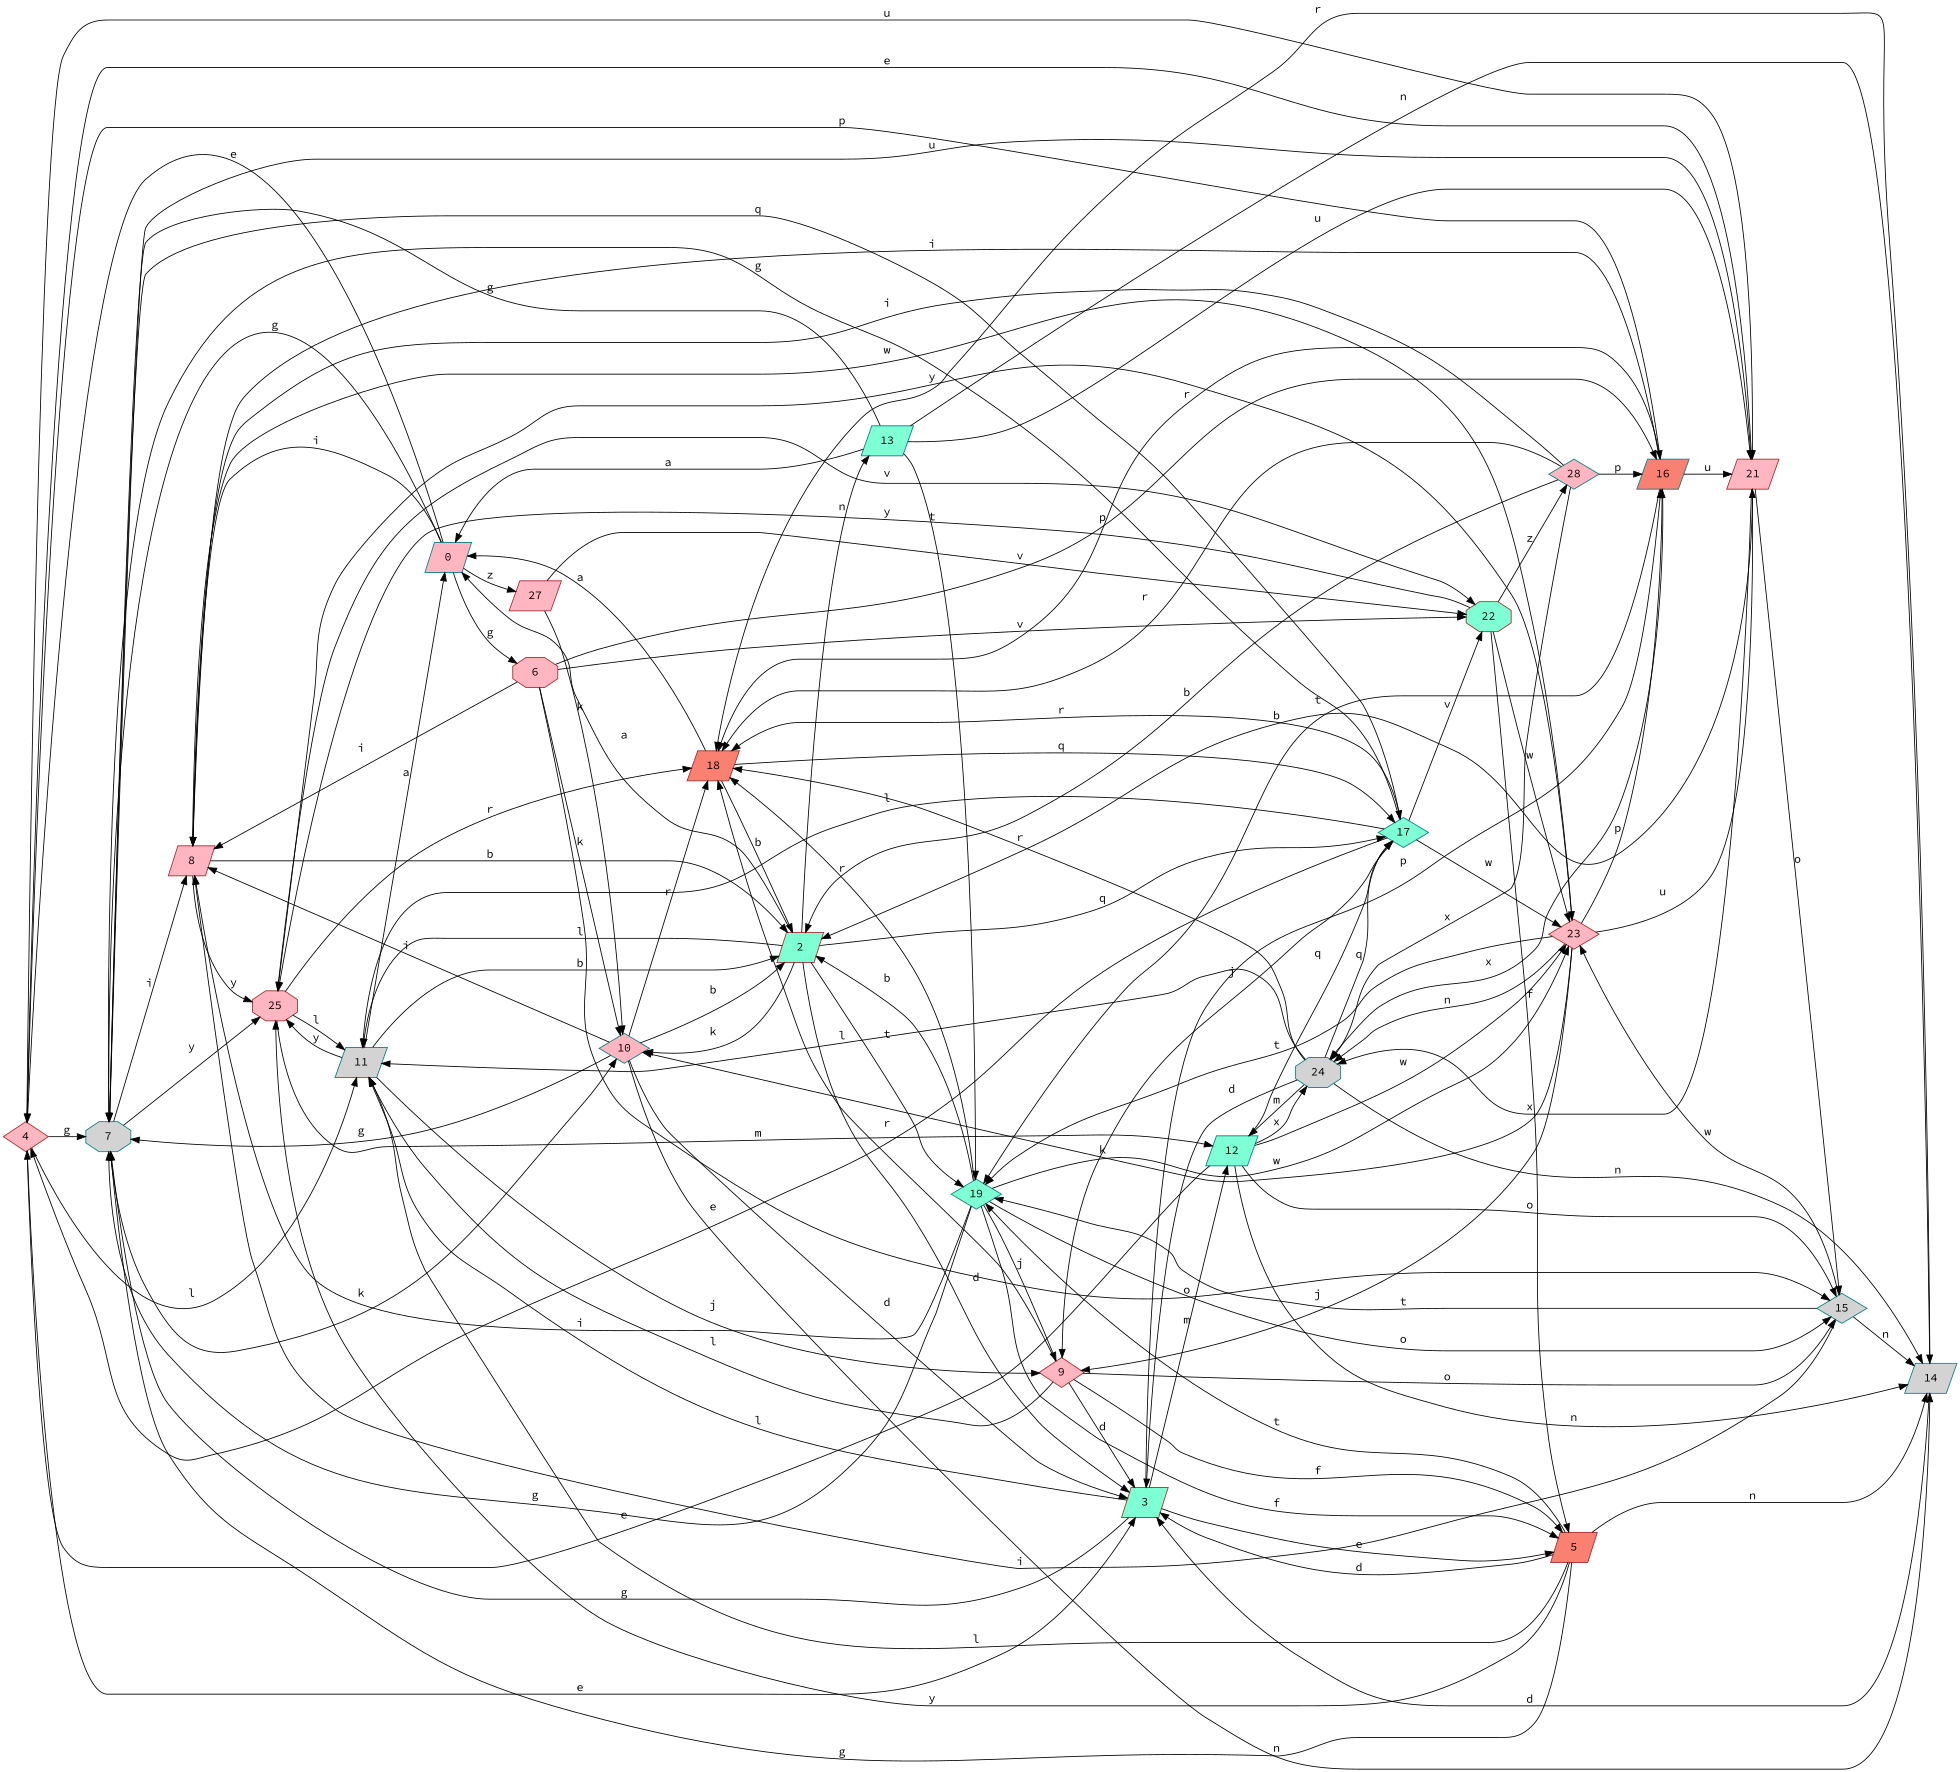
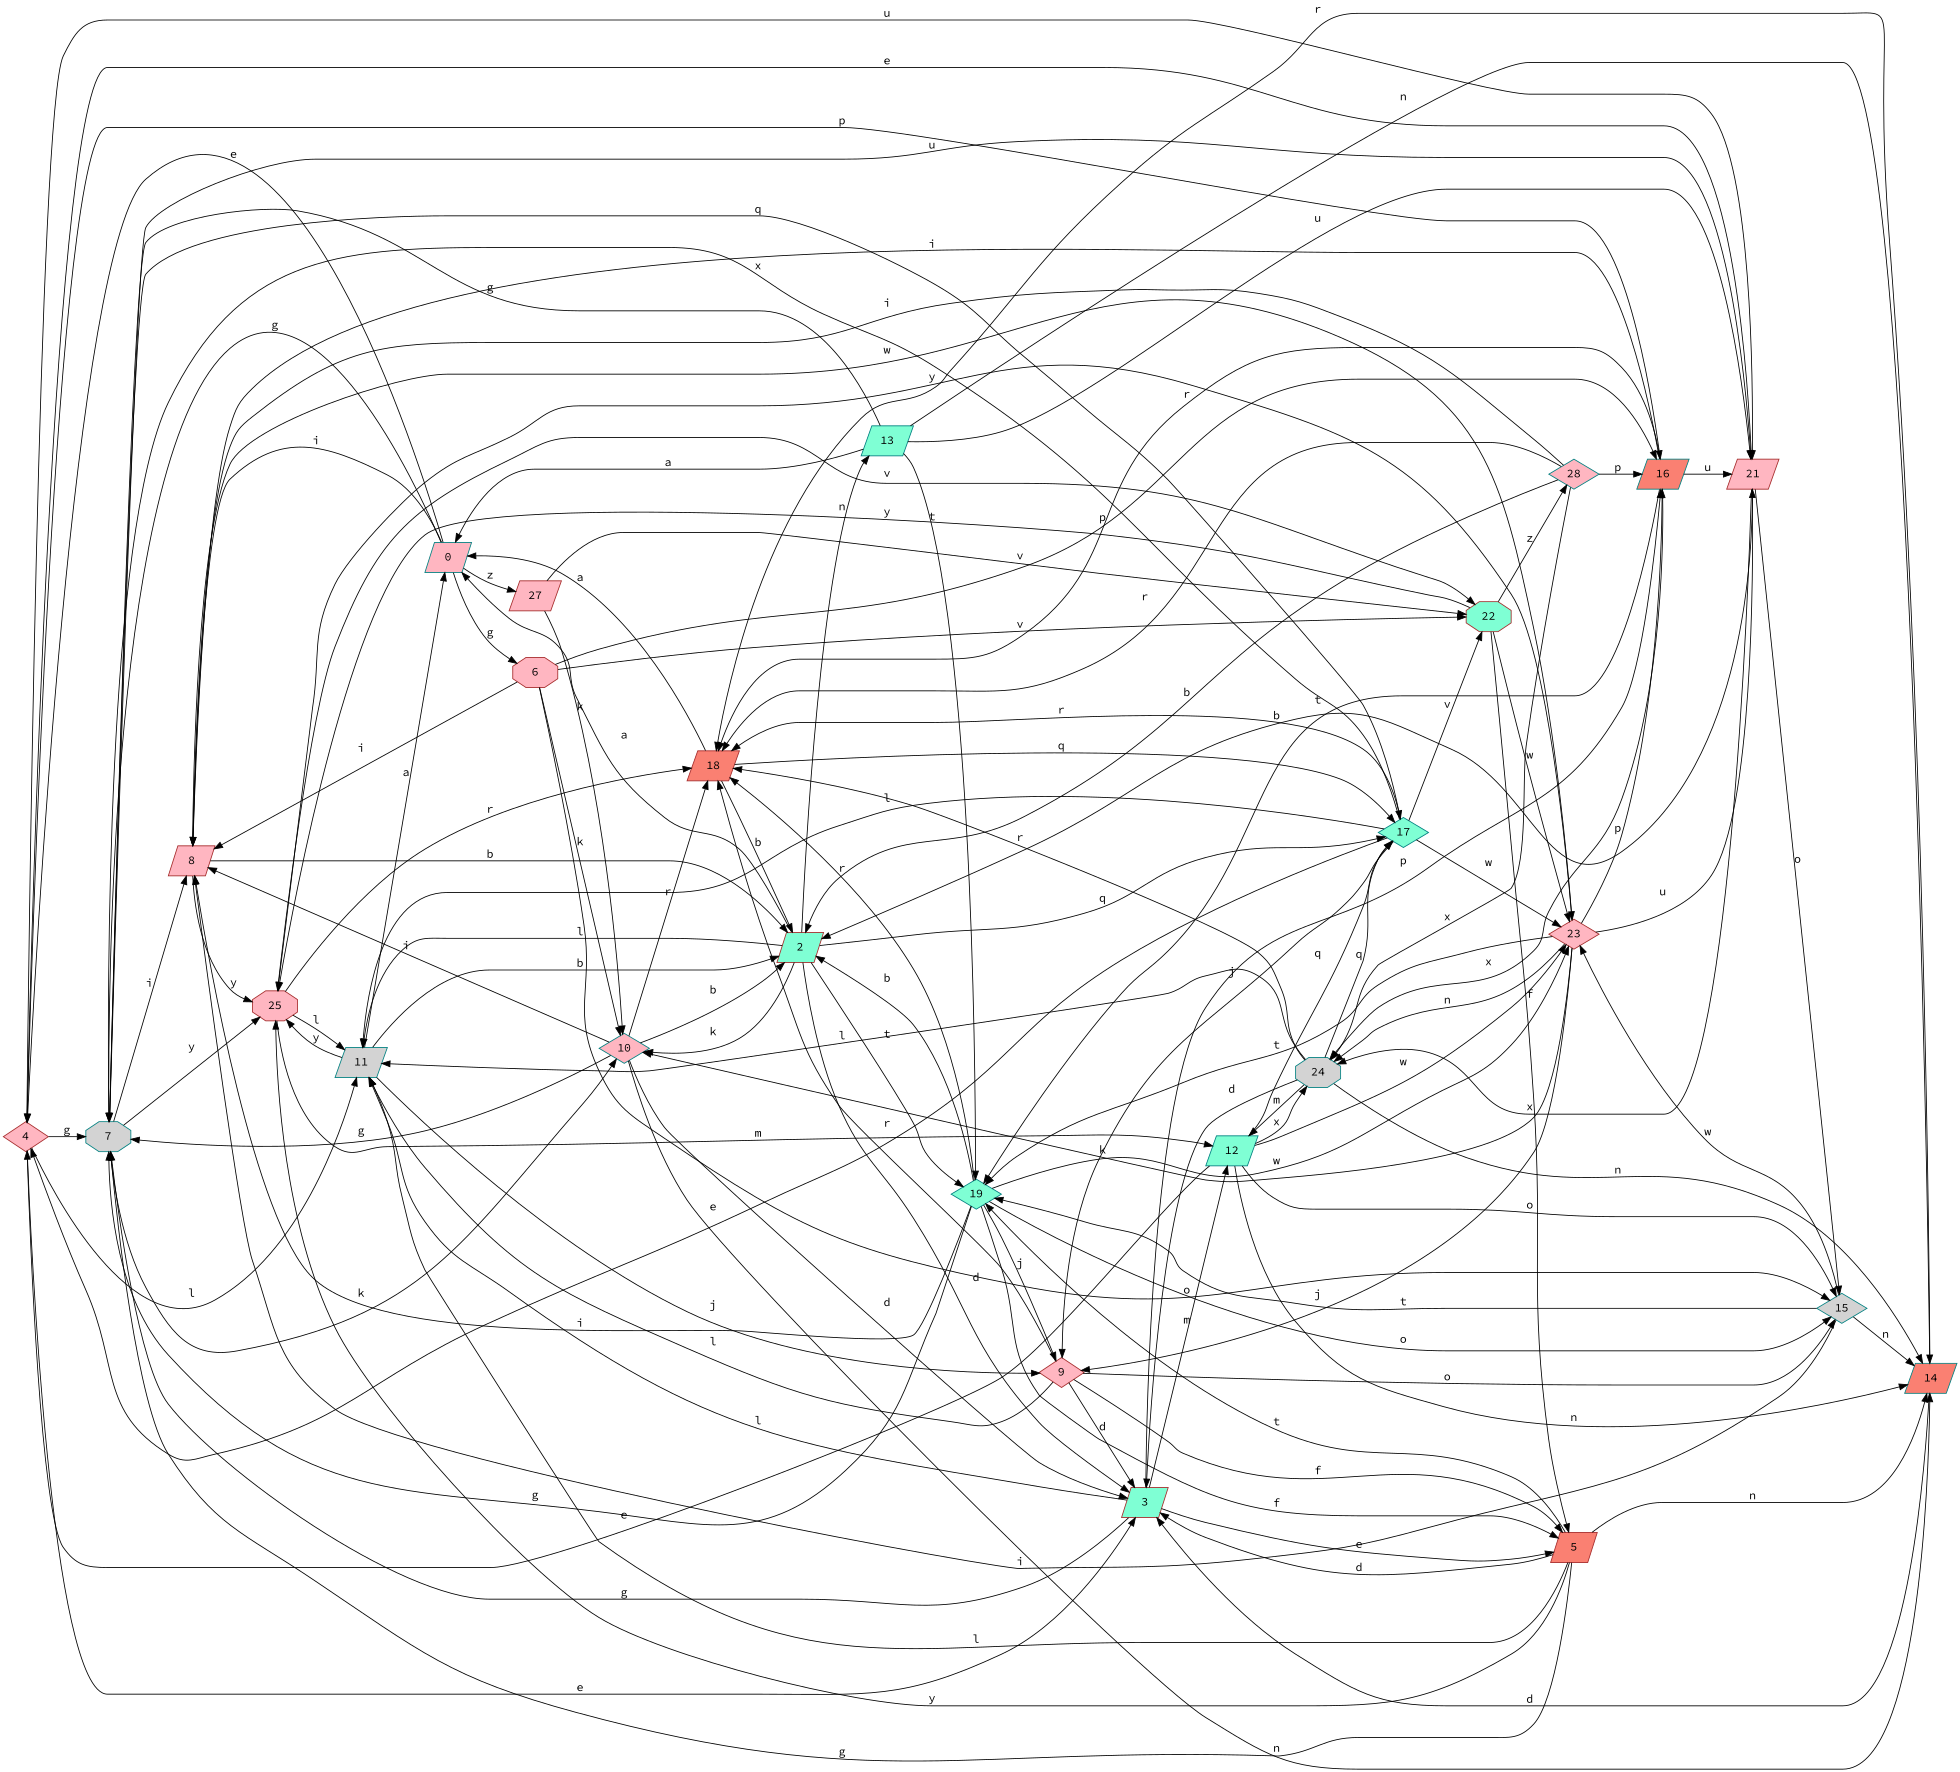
edge "17" -> "7": label "g" -> "x"
node "14": fillcolor lightgrey -> salmon
